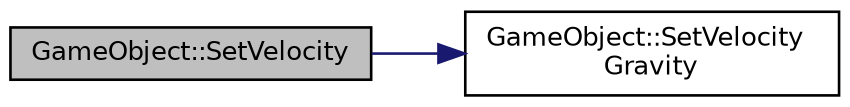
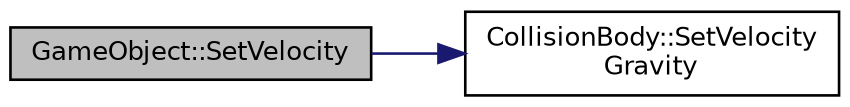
node "GameObject::SetVelocity Gravity": label "GameObject::SetVelocity Gravity" -> "CollisionBody::SetVelocity Gravity"
